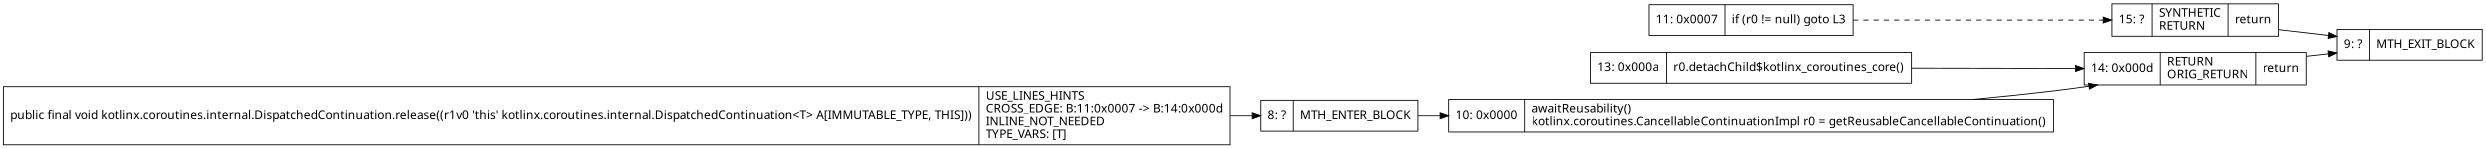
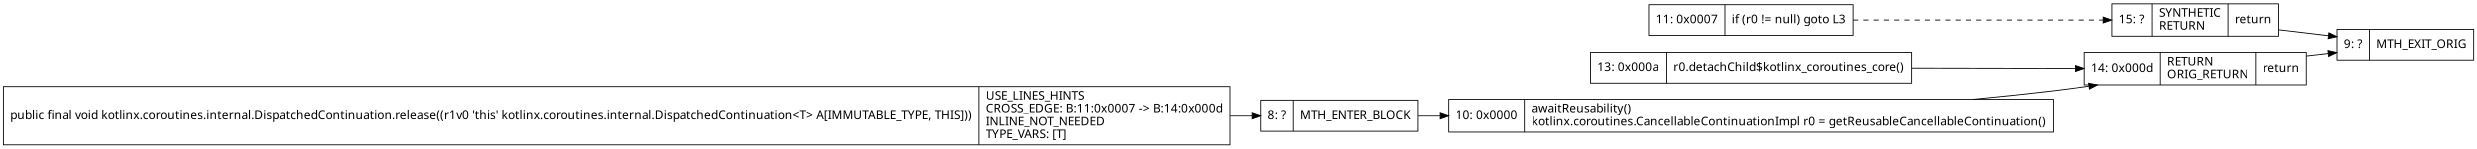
node "9: ?": text "MTH_EXIT_BLOCK" -> "MTH_EXIT_ORIG"
